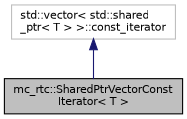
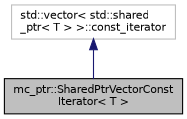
node "mc_rtc::SharedPtrVectorConst Iterator< T >": label "mc_rtc::SharedPtrVectorConst Iterator< T >" -> "mc_ptr::SharedPtrVectorConst Iterator< T >"
